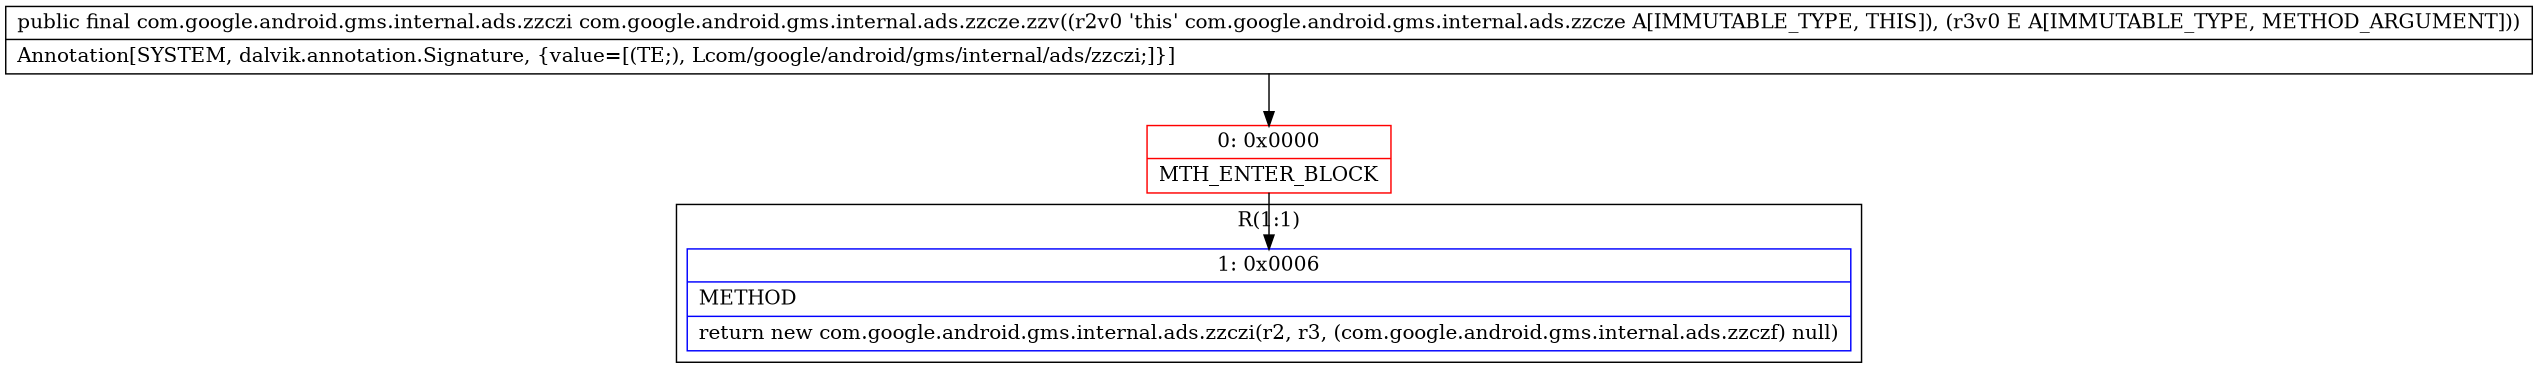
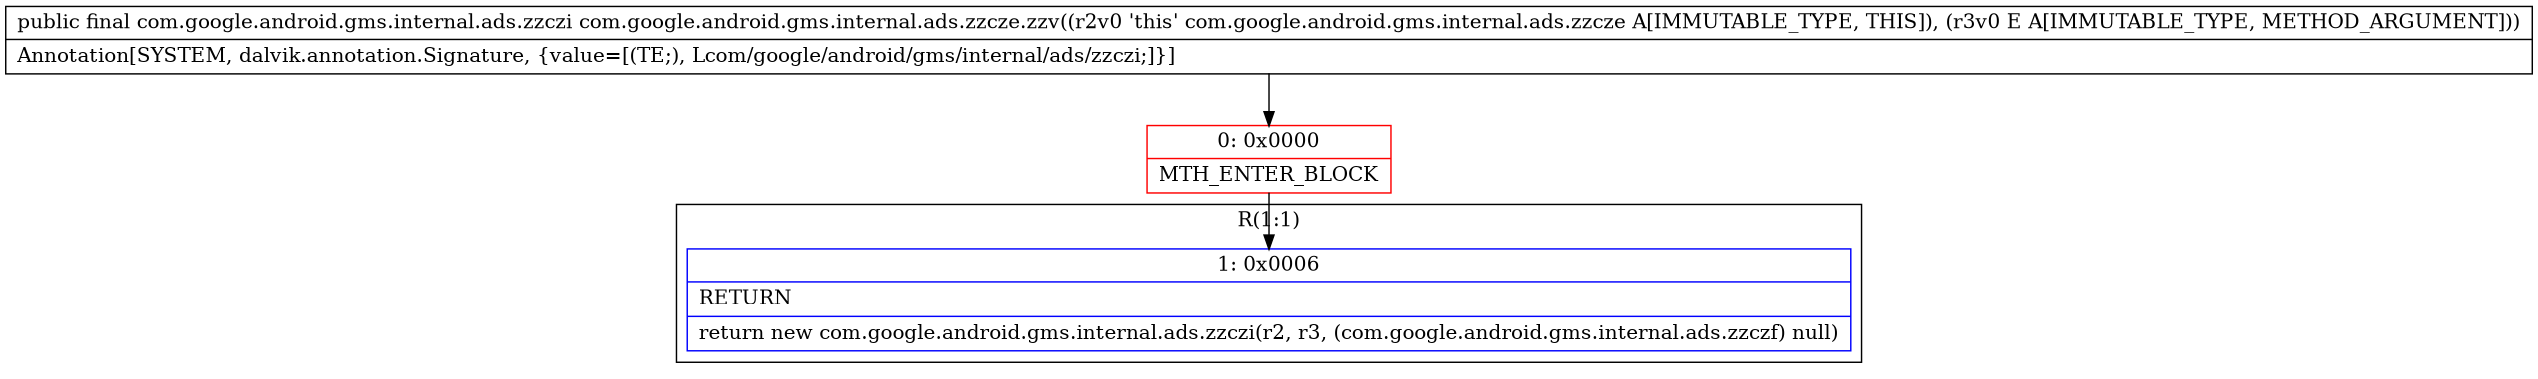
node "1: 0x0006": text "METHOD" -> "RETURN"
